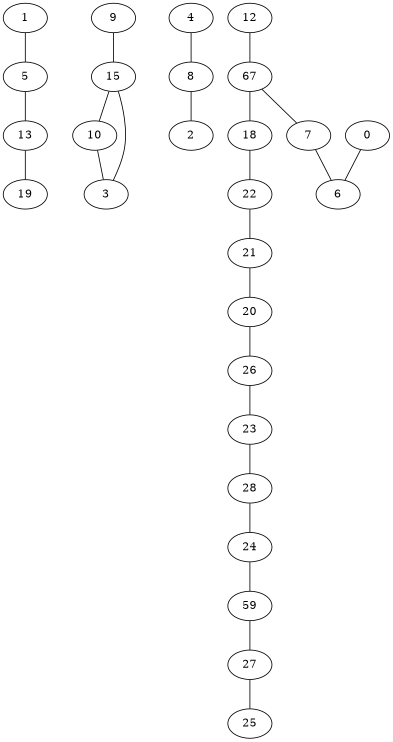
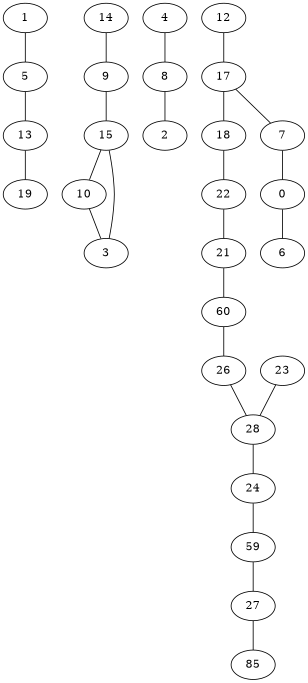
node "14": added
node "67": label "67" -> "17"
edge "7" -- "6": now "7" -- "0"
node "20": label "20" -> "60"
edge "26" -- "23": now "26" -- "28"
node "25": label "25" -> "85"
